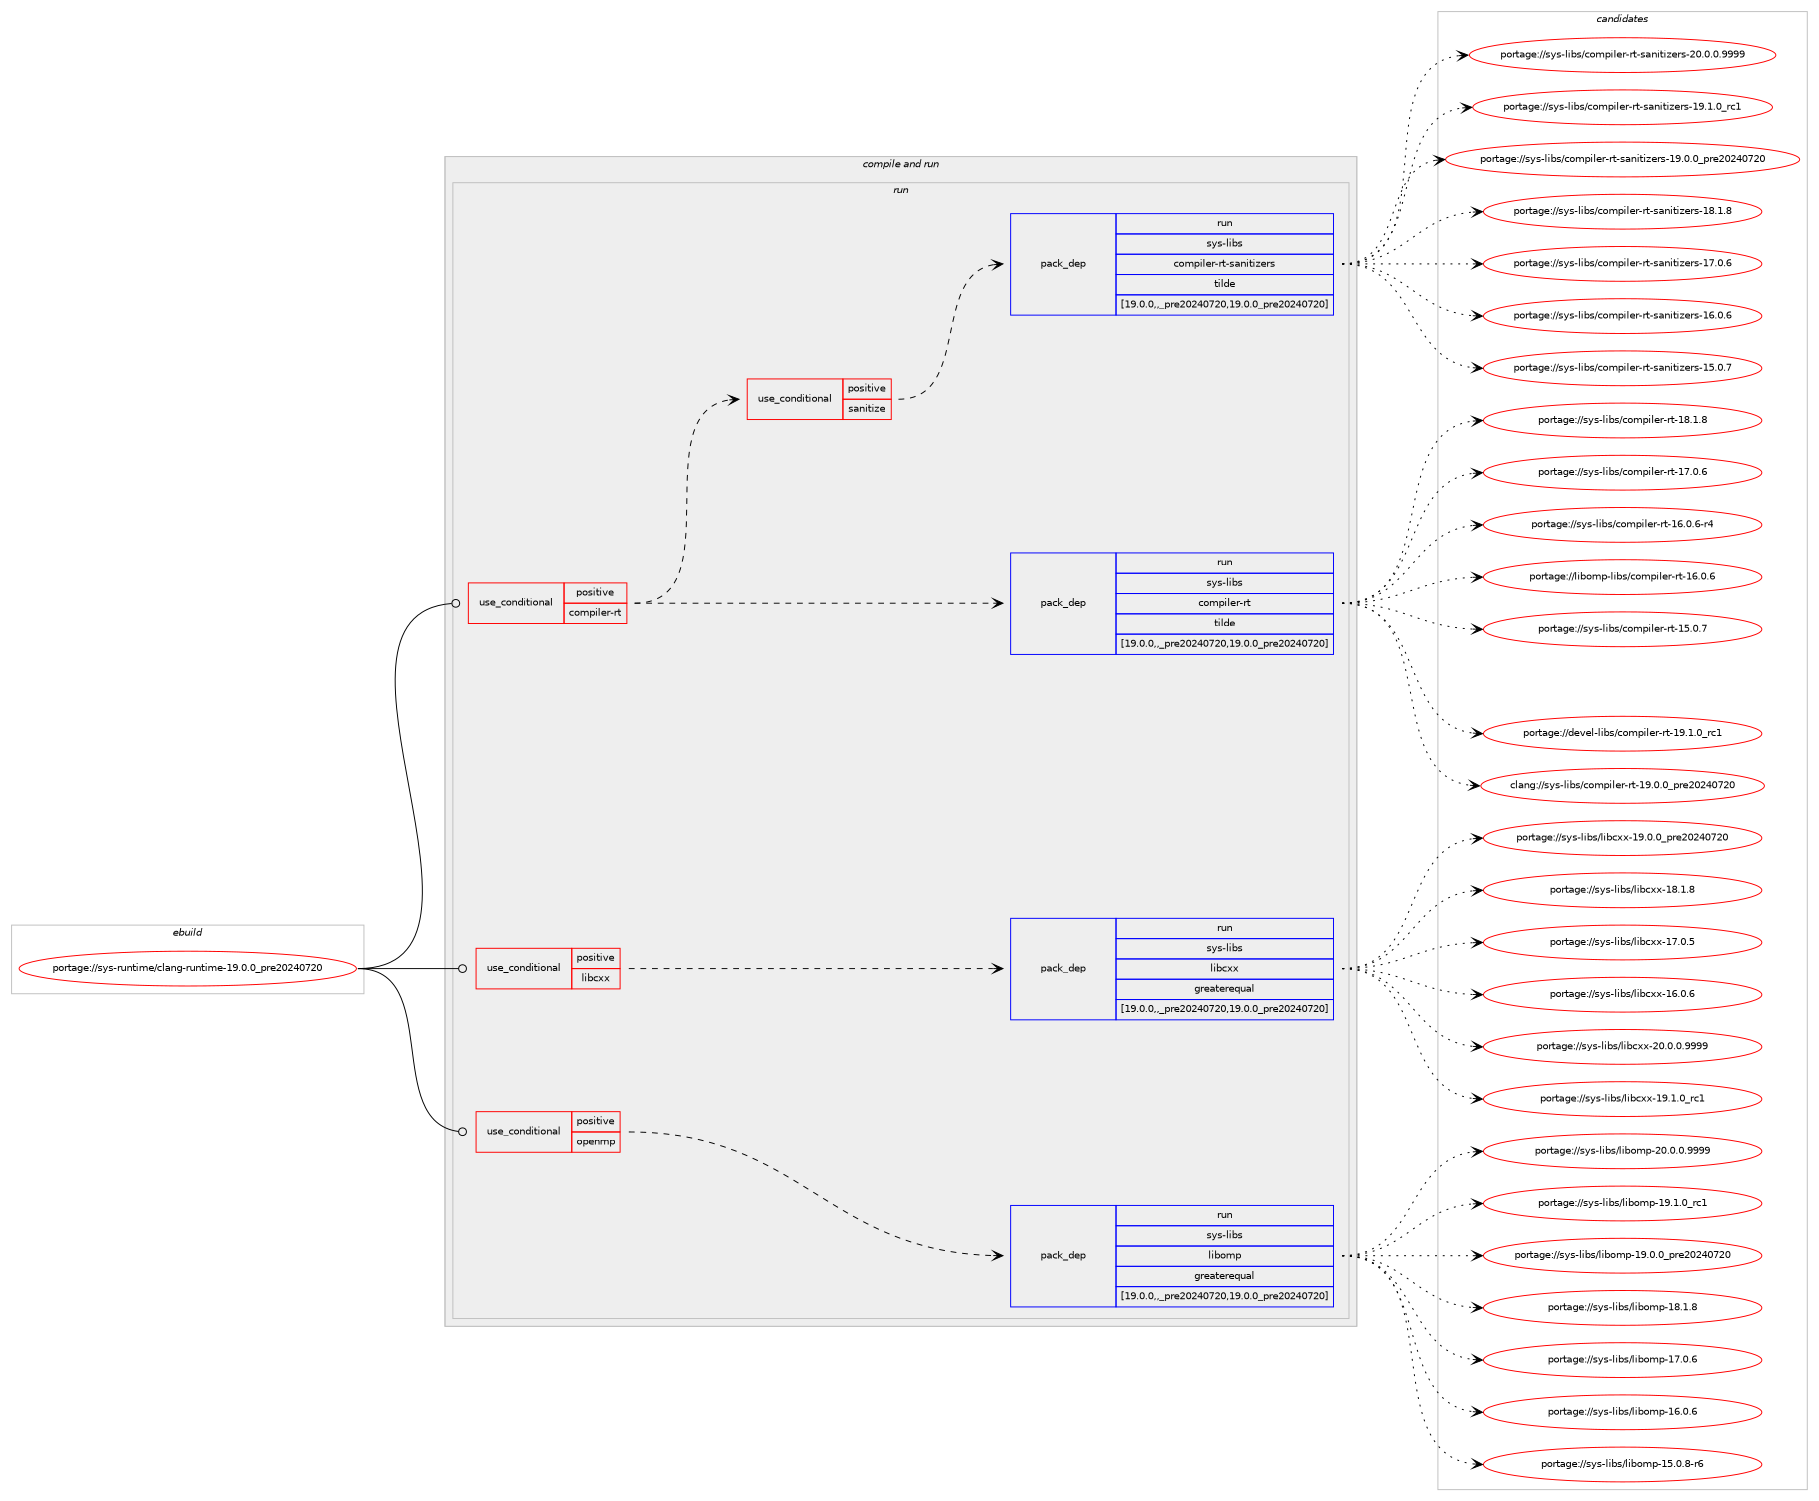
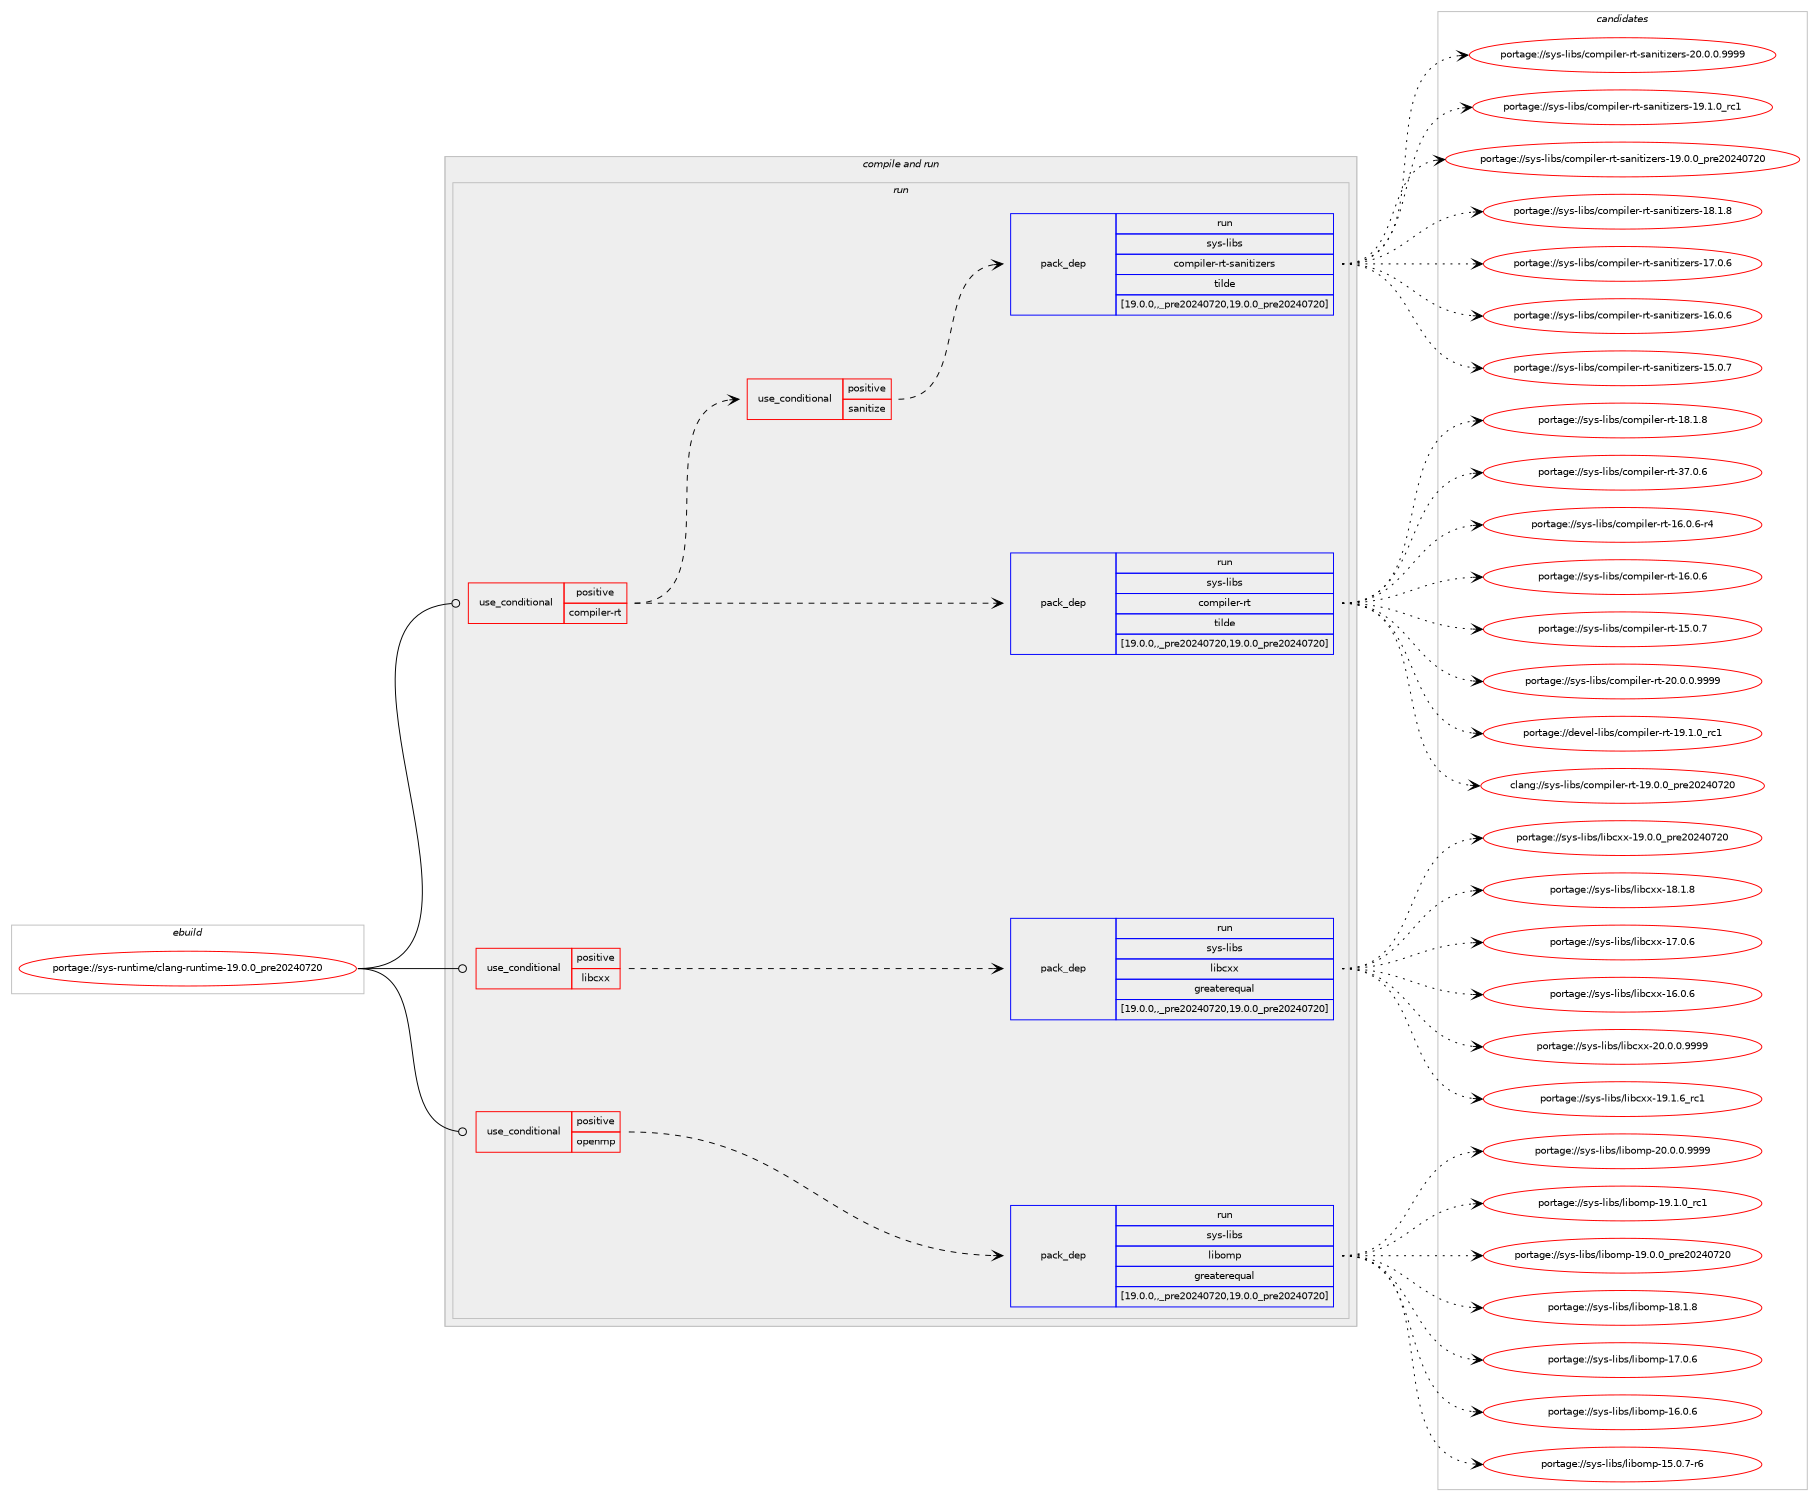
node "portage://sys-libs/compiler-rt-17.0.6": label "portage://sys-libs/compiler-rt-17.0.6" -> "portage://sys-libs/compiler-rt-37.0.6"
node "portage://libomp-libs/compiler-rt-16.0.6": label "portage://libomp-libs/compiler-rt-16.0.6" -> "portage://sys-libs/compiler-rt-16.0.6"
node "portage://sys-libs/compiler-rt-20.0.0.9999": added
node "portage://sys-libs/libcxx-17.0.5": label "portage://sys-libs/libcxx-17.0.5" -> "portage://sys-libs/libcxx-17.0.6"
node "portage://sys-libs/libcxx-19.1.0_rc1": label "portage://sys-libs/libcxx-19.1.0_rc1" -> "portage://sys-libs/libcxx-19.1.6_rc1"
node "portage://sys-libs/libomp-15.0.8-r6": label "portage://sys-libs/libomp-15.0.8-r6" -> "portage://sys-libs/libomp-15.0.7-r6"
